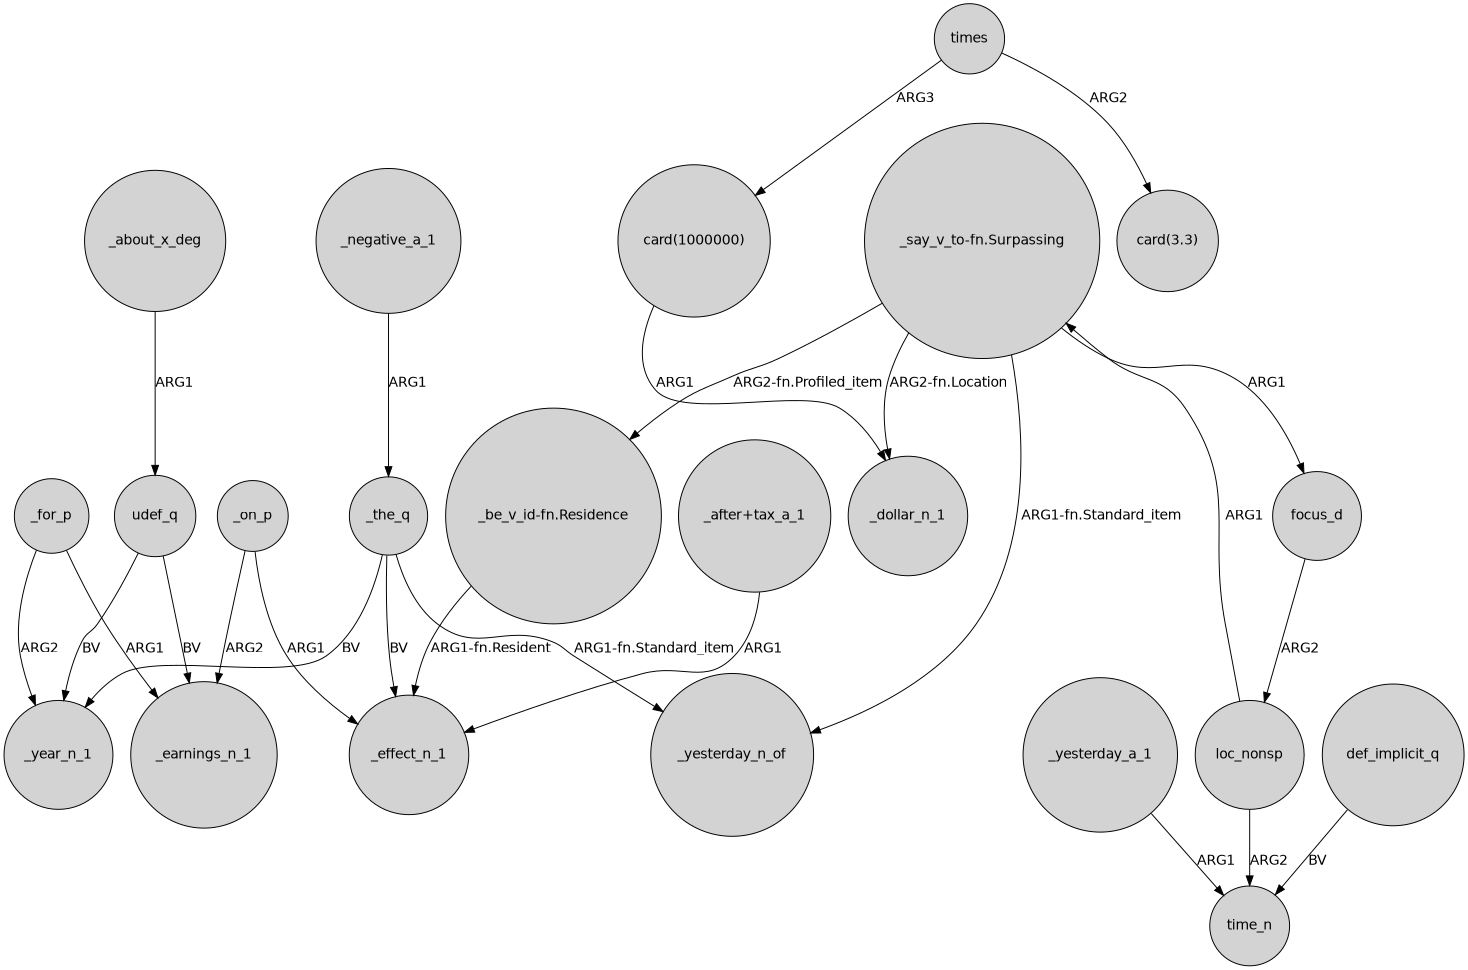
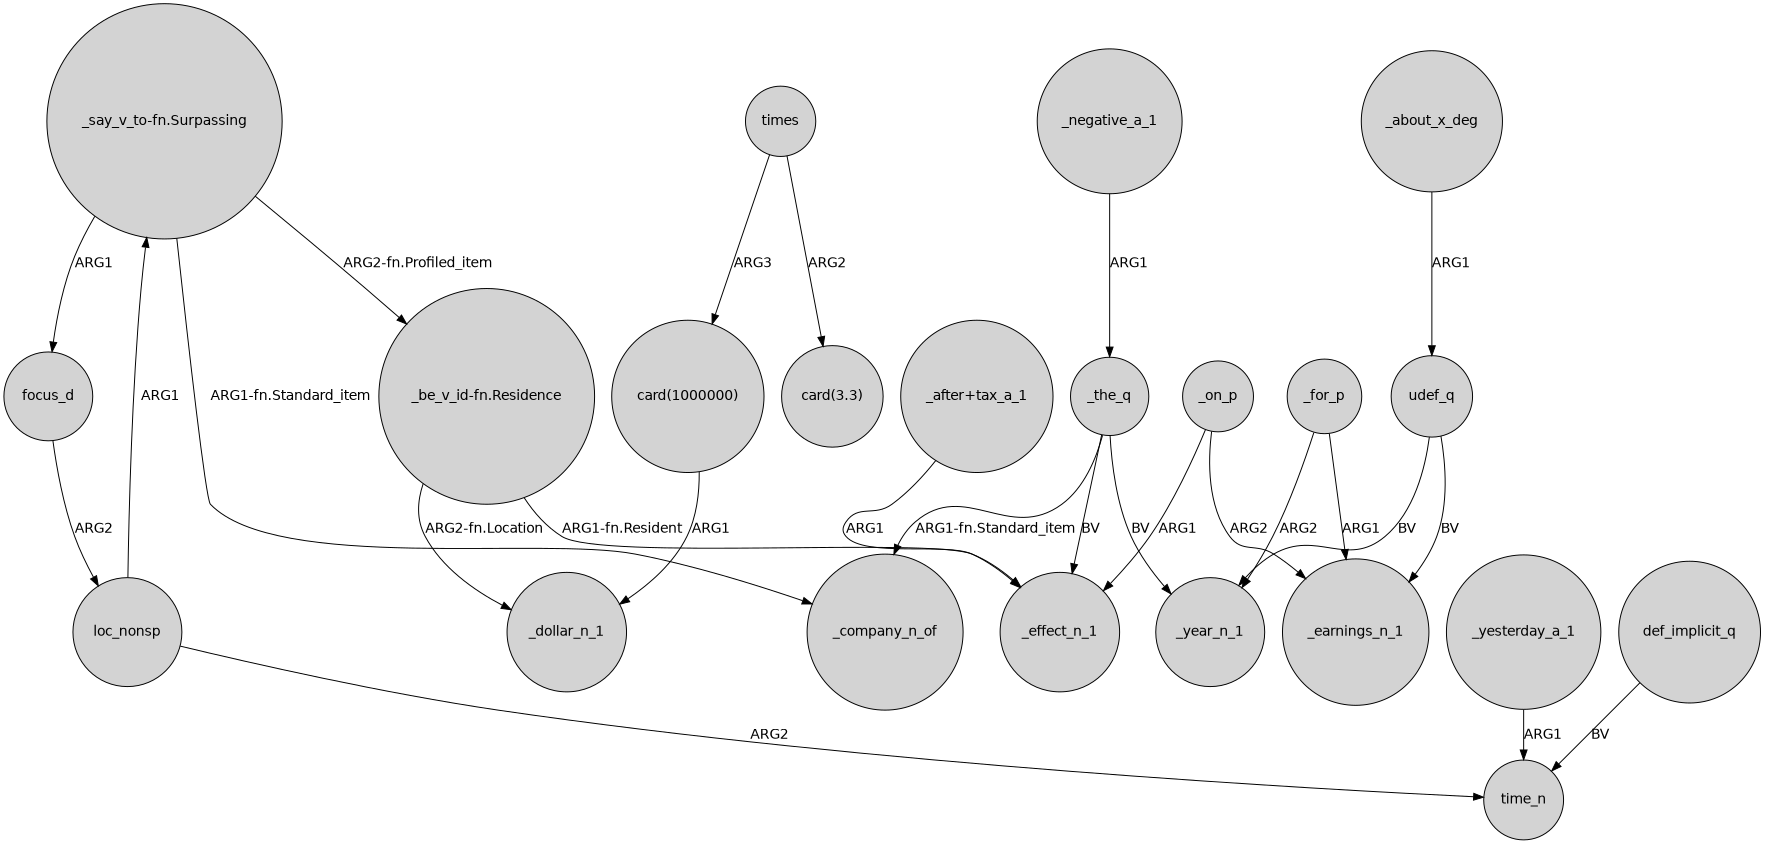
edge "_say_v_to-fn.Surpassing" -> "_dollar_n_1": now "_be_v_id-fn.Residence" -> "_dollar_n_1"
node "_yesterday_n_of": label "_yesterday_n_of" -> "_company_n_of"
